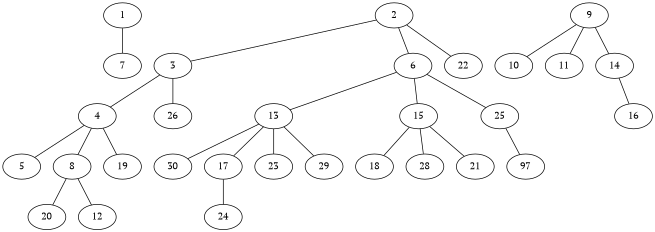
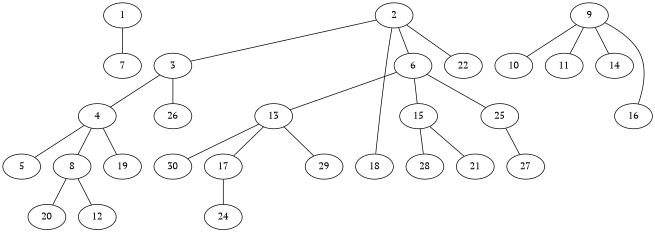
edge "14" -- "16": now "9" -- "16"
edge "15" -- "18": now "2" -- "18"
node "23": removed
node "97": label "97" -> "27"
